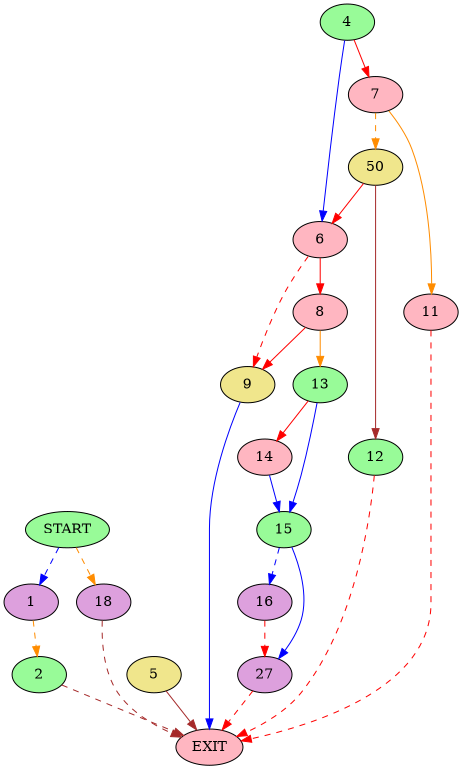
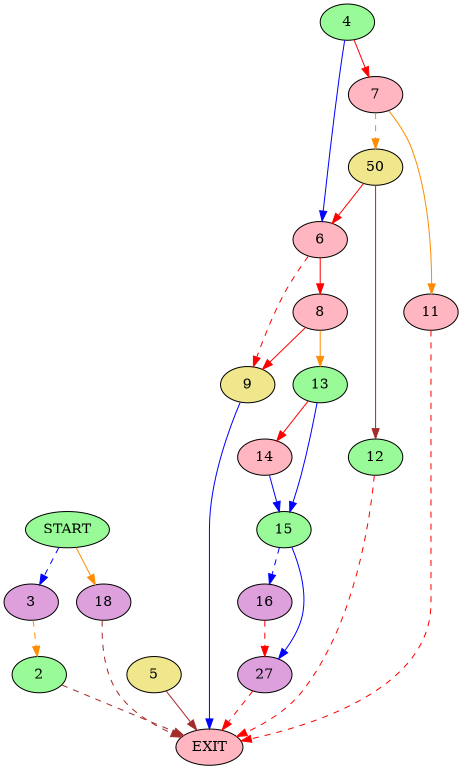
edge "START" -> "18": style dashed -> solid
node "1": label "1" -> "3"
